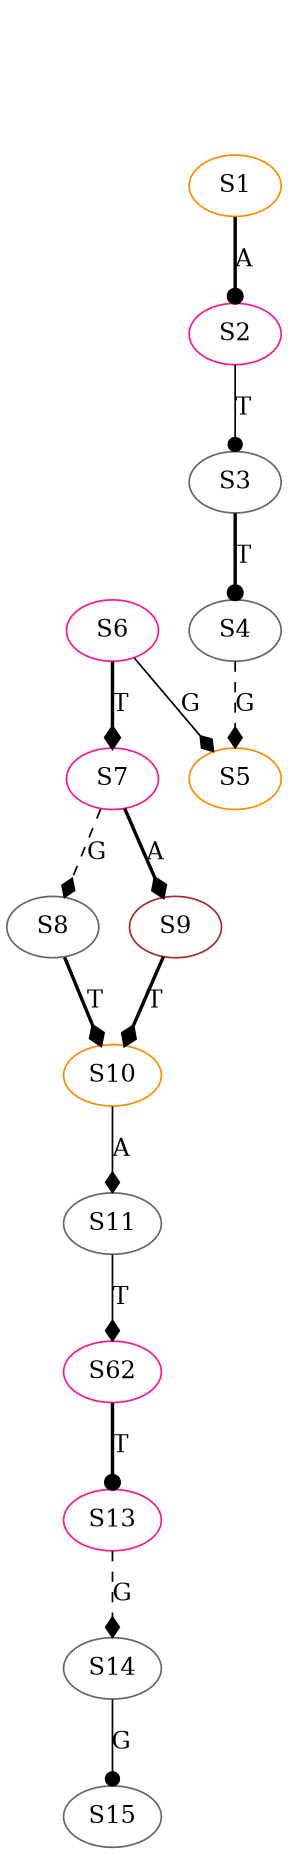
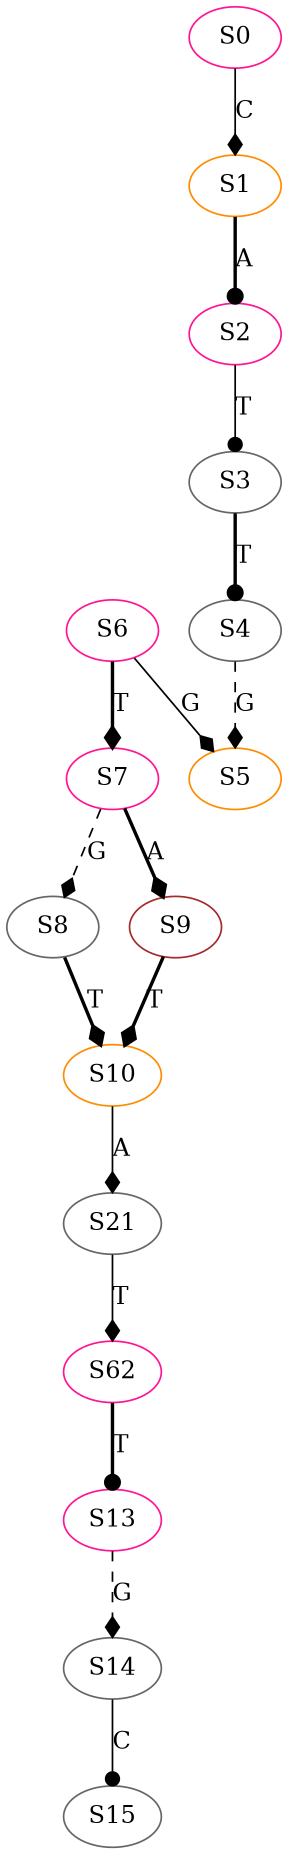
node "S0": added
node "S11": label "S11" -> "S21"
edge "S14" -> "S15": label "G" -> "C"
